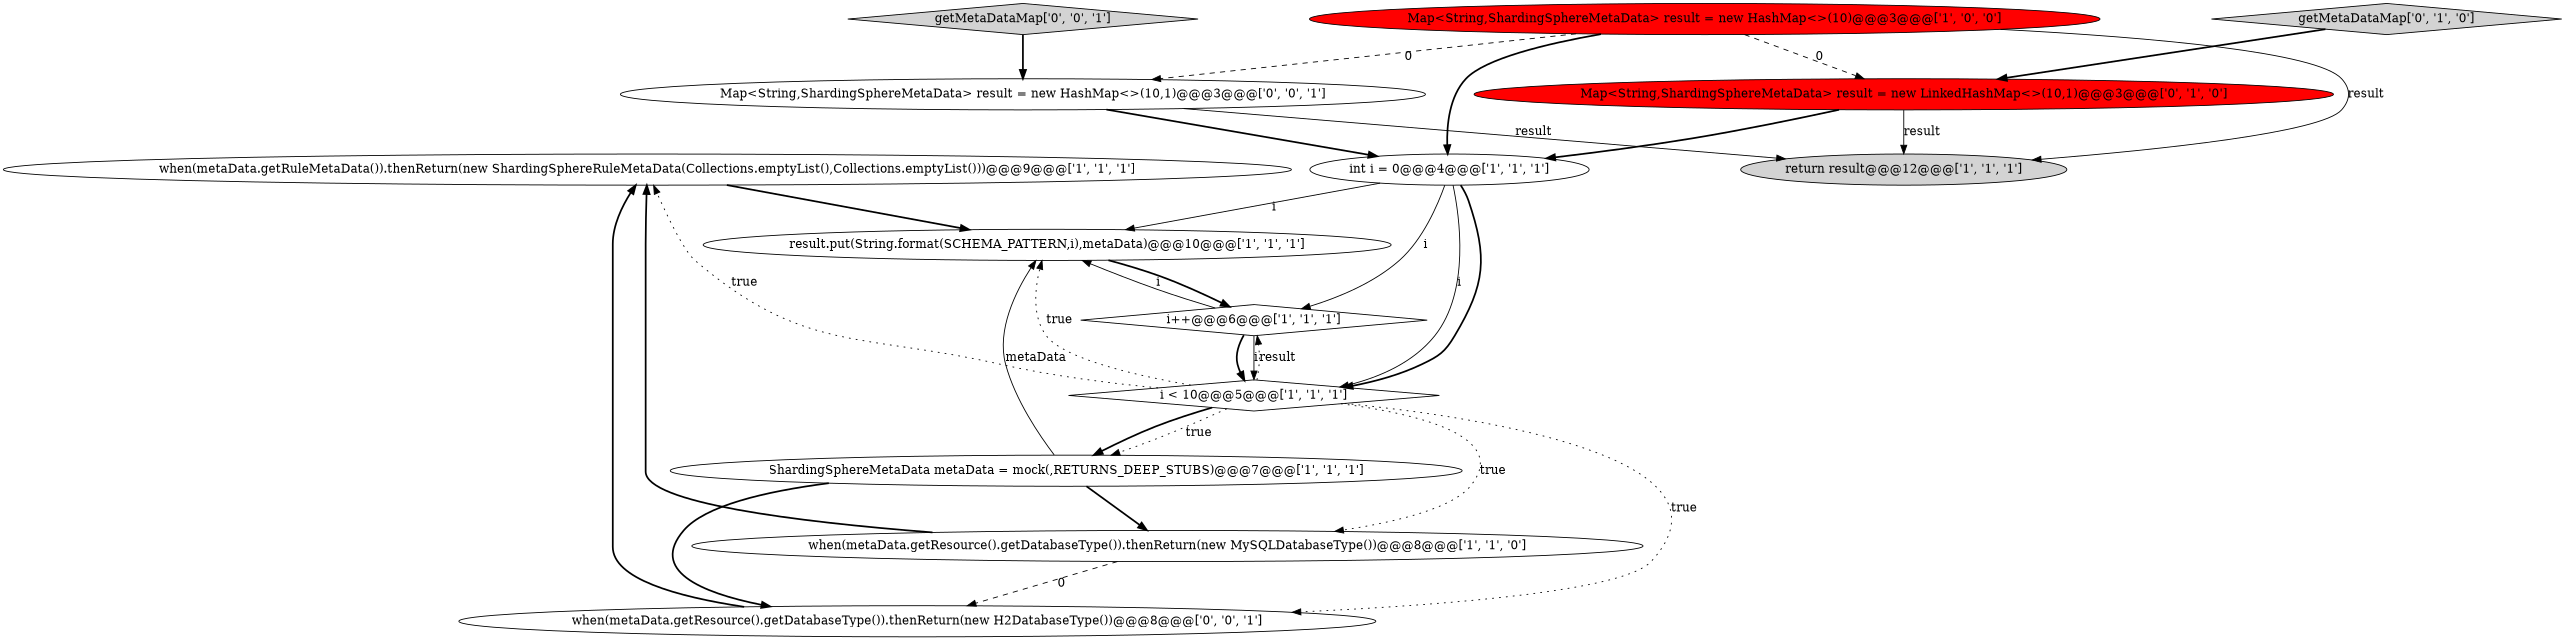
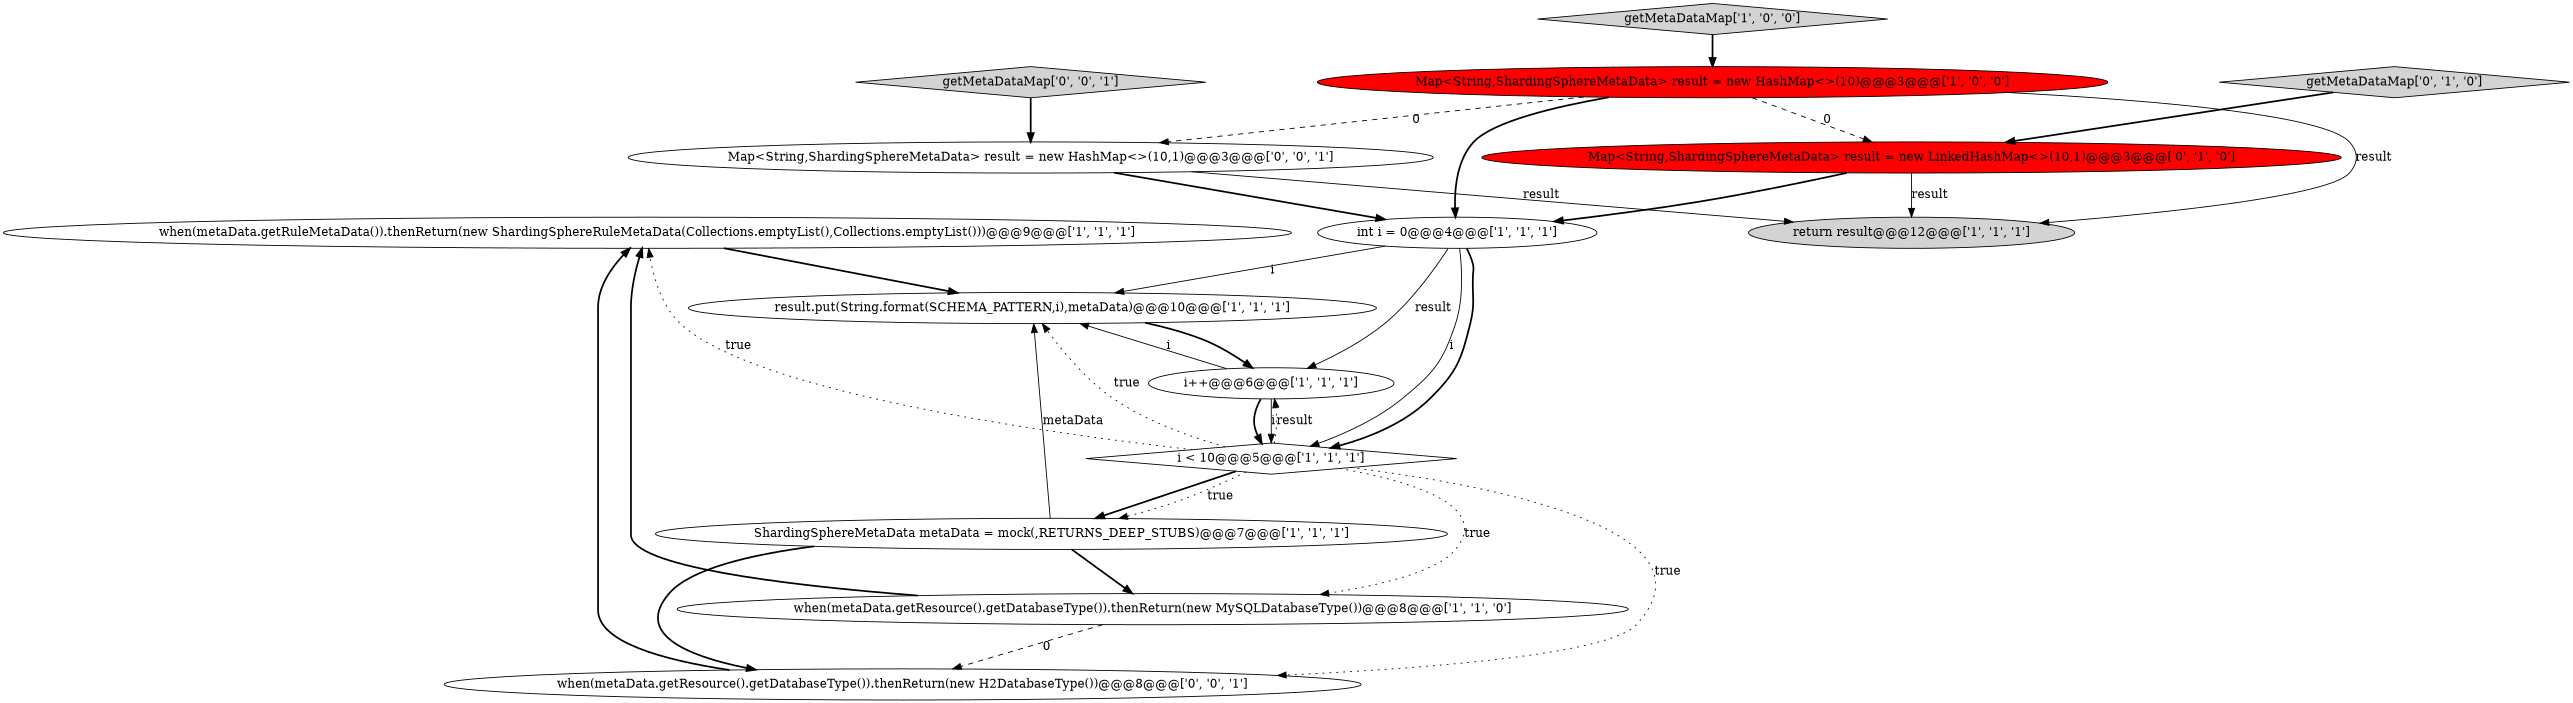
node "getMetaDataMap['1', '0', '0']": added
edge "int i = 0@@@4@@@['1', '1', '1']" -> "i++@@@6@@@['1', '1', '1']": label "i" -> "result"
node "i++@@@6@@@['1', '1', '1']": shape diamond -> ellipse
